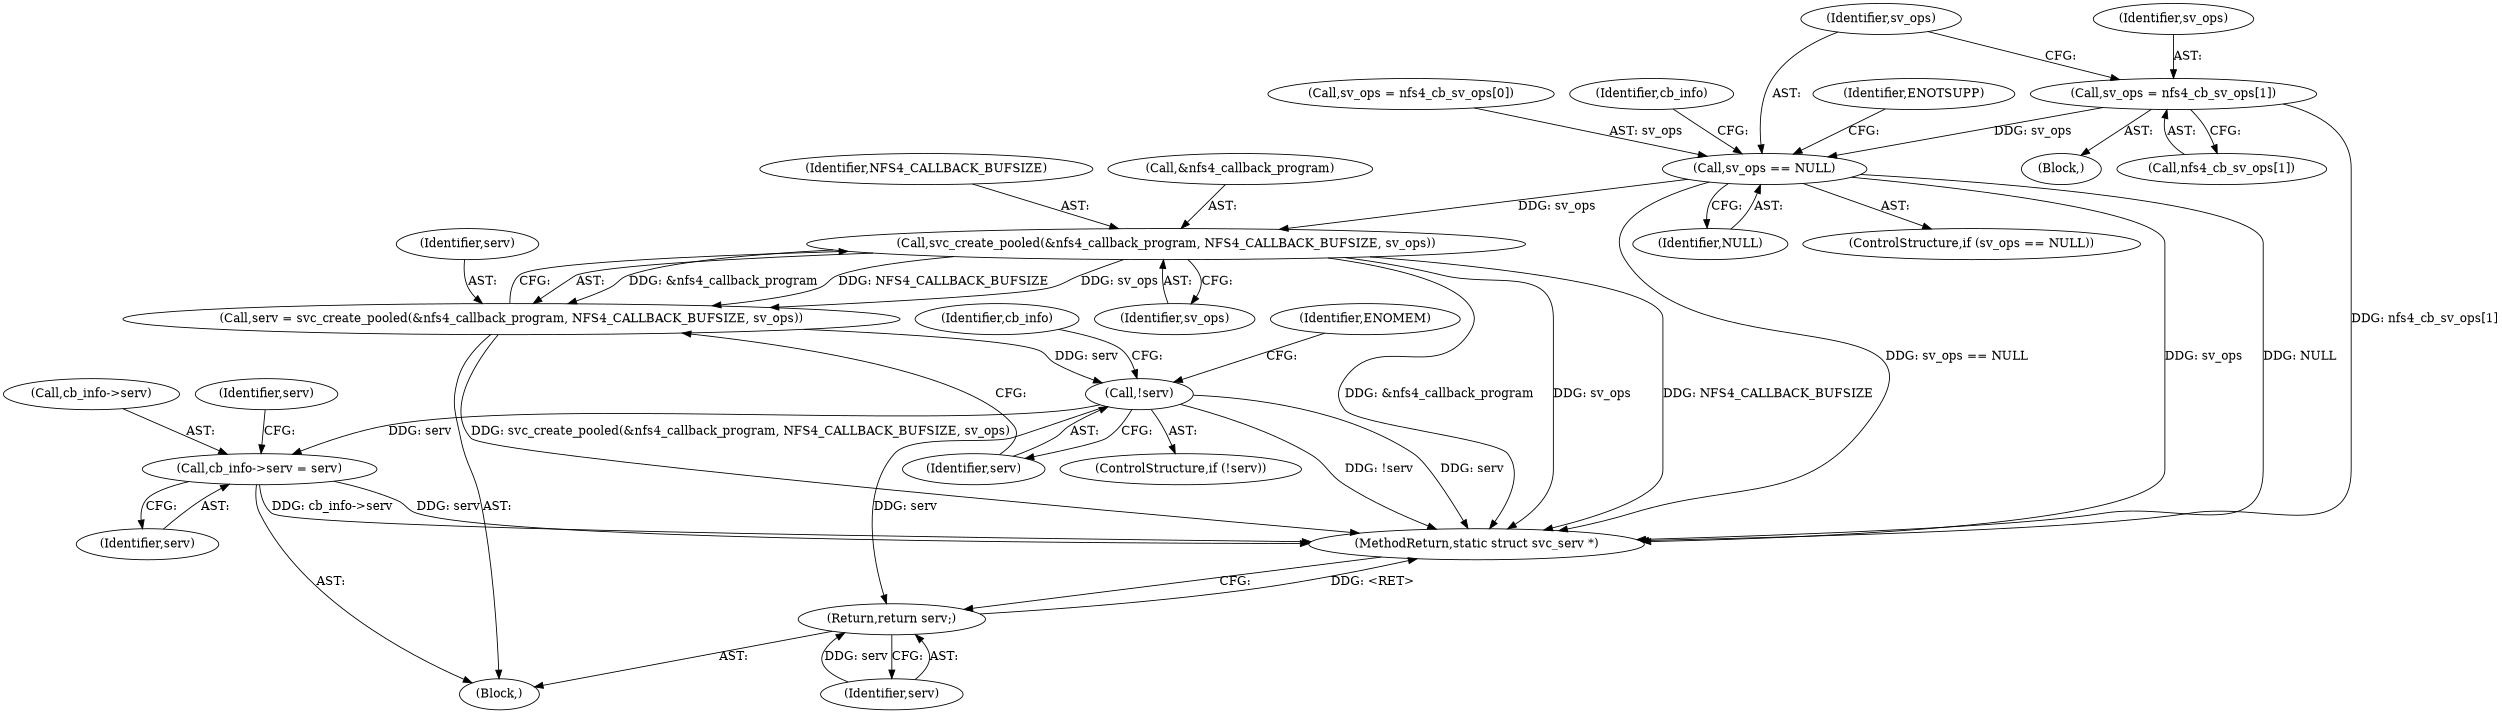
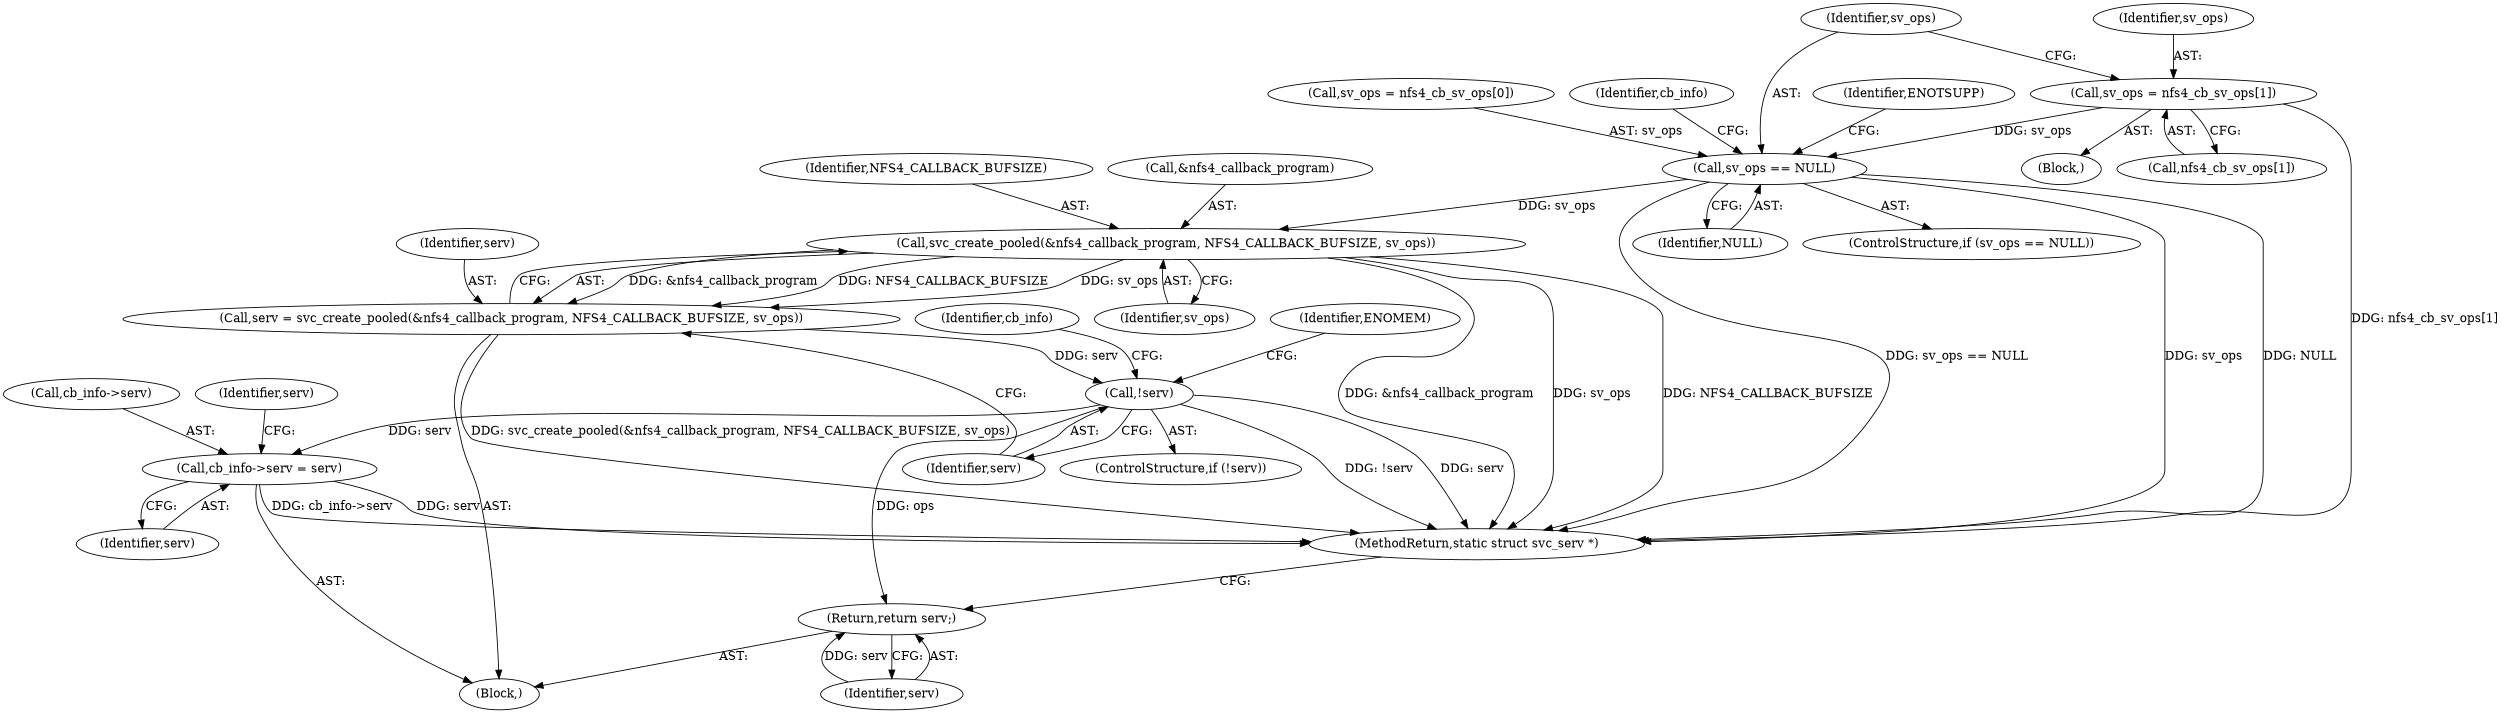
edge "(Call,!serv)" -> "(Return,return serv;)": label "DDG: serv" -> "DDG: ops"
edge "(Return,return serv;)" -> "(MethodReturn,static struct svc_serv *)": removed, label "DDG: <RET>"
